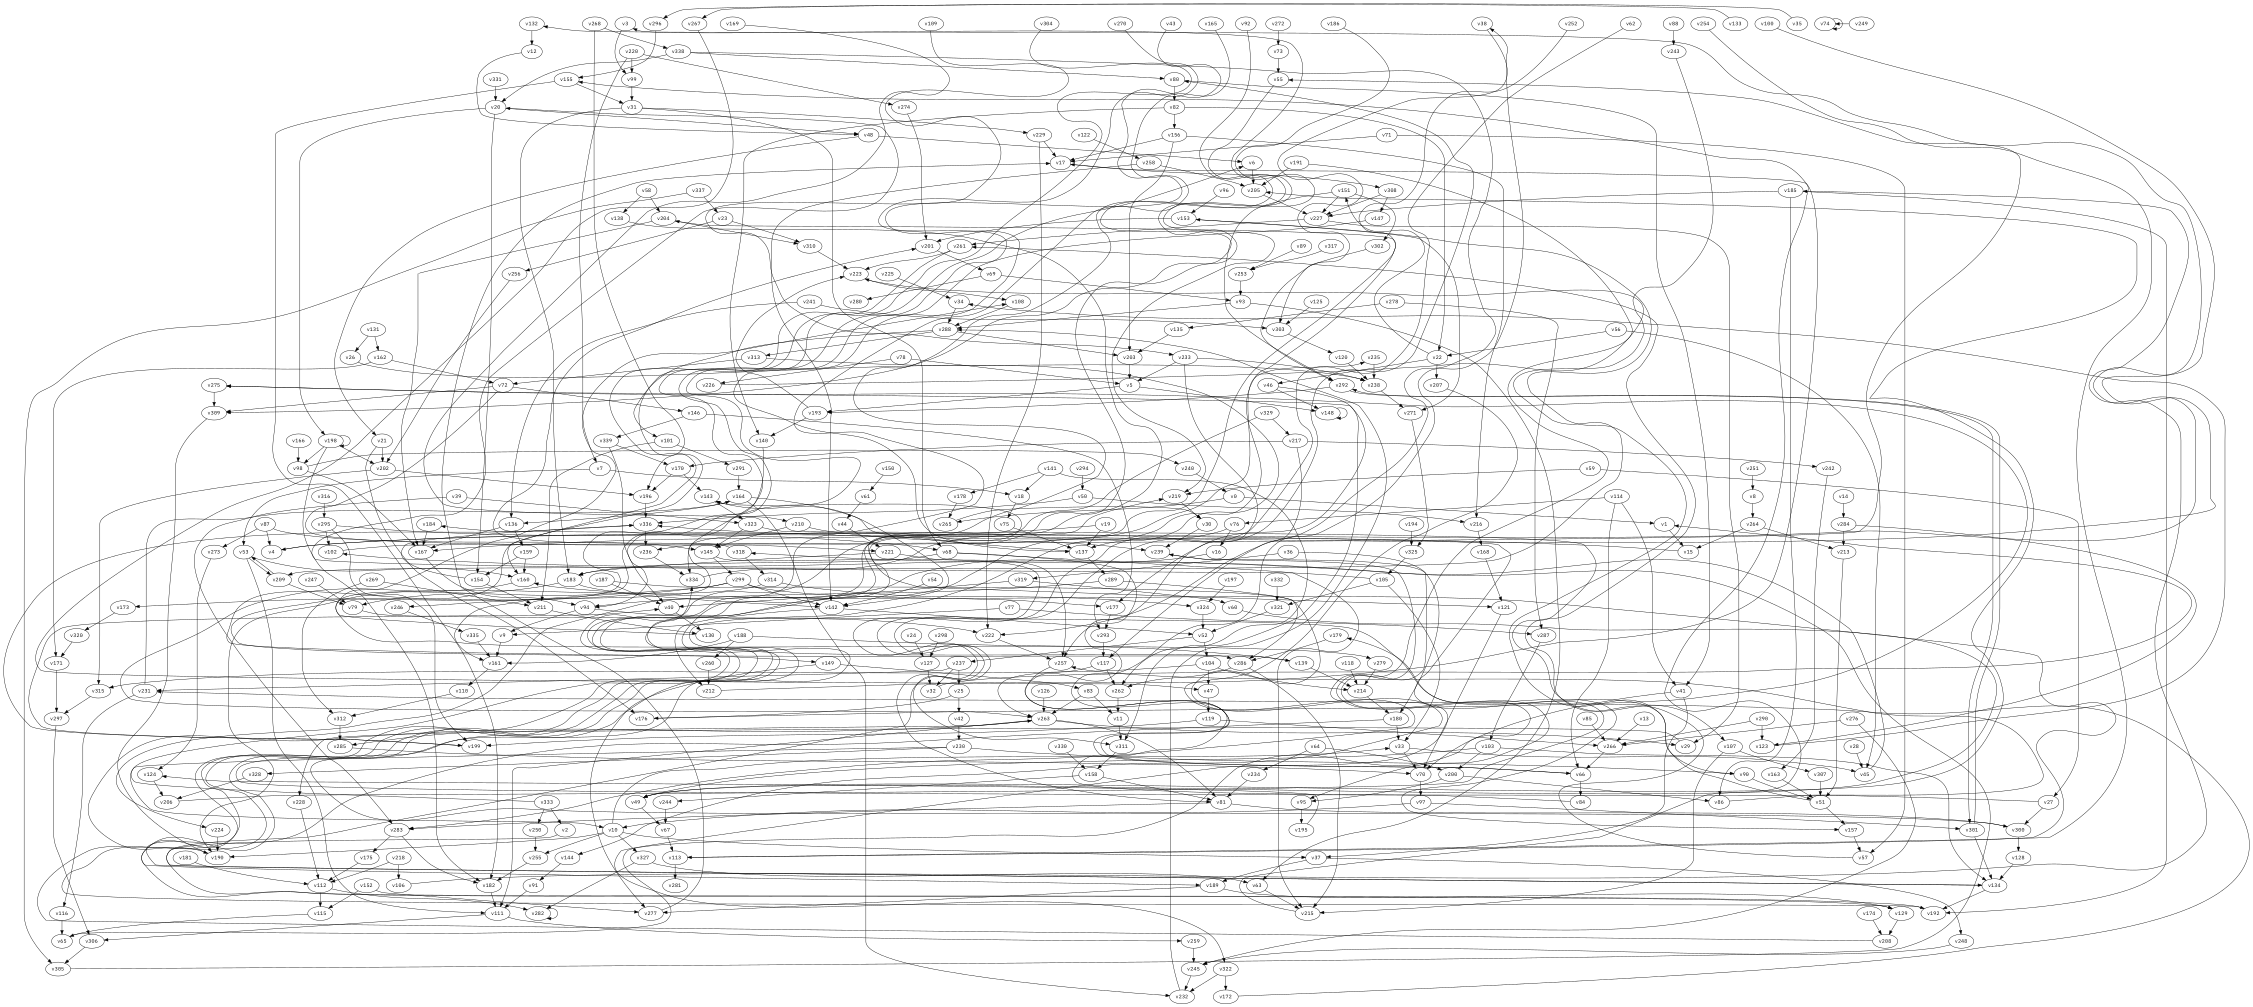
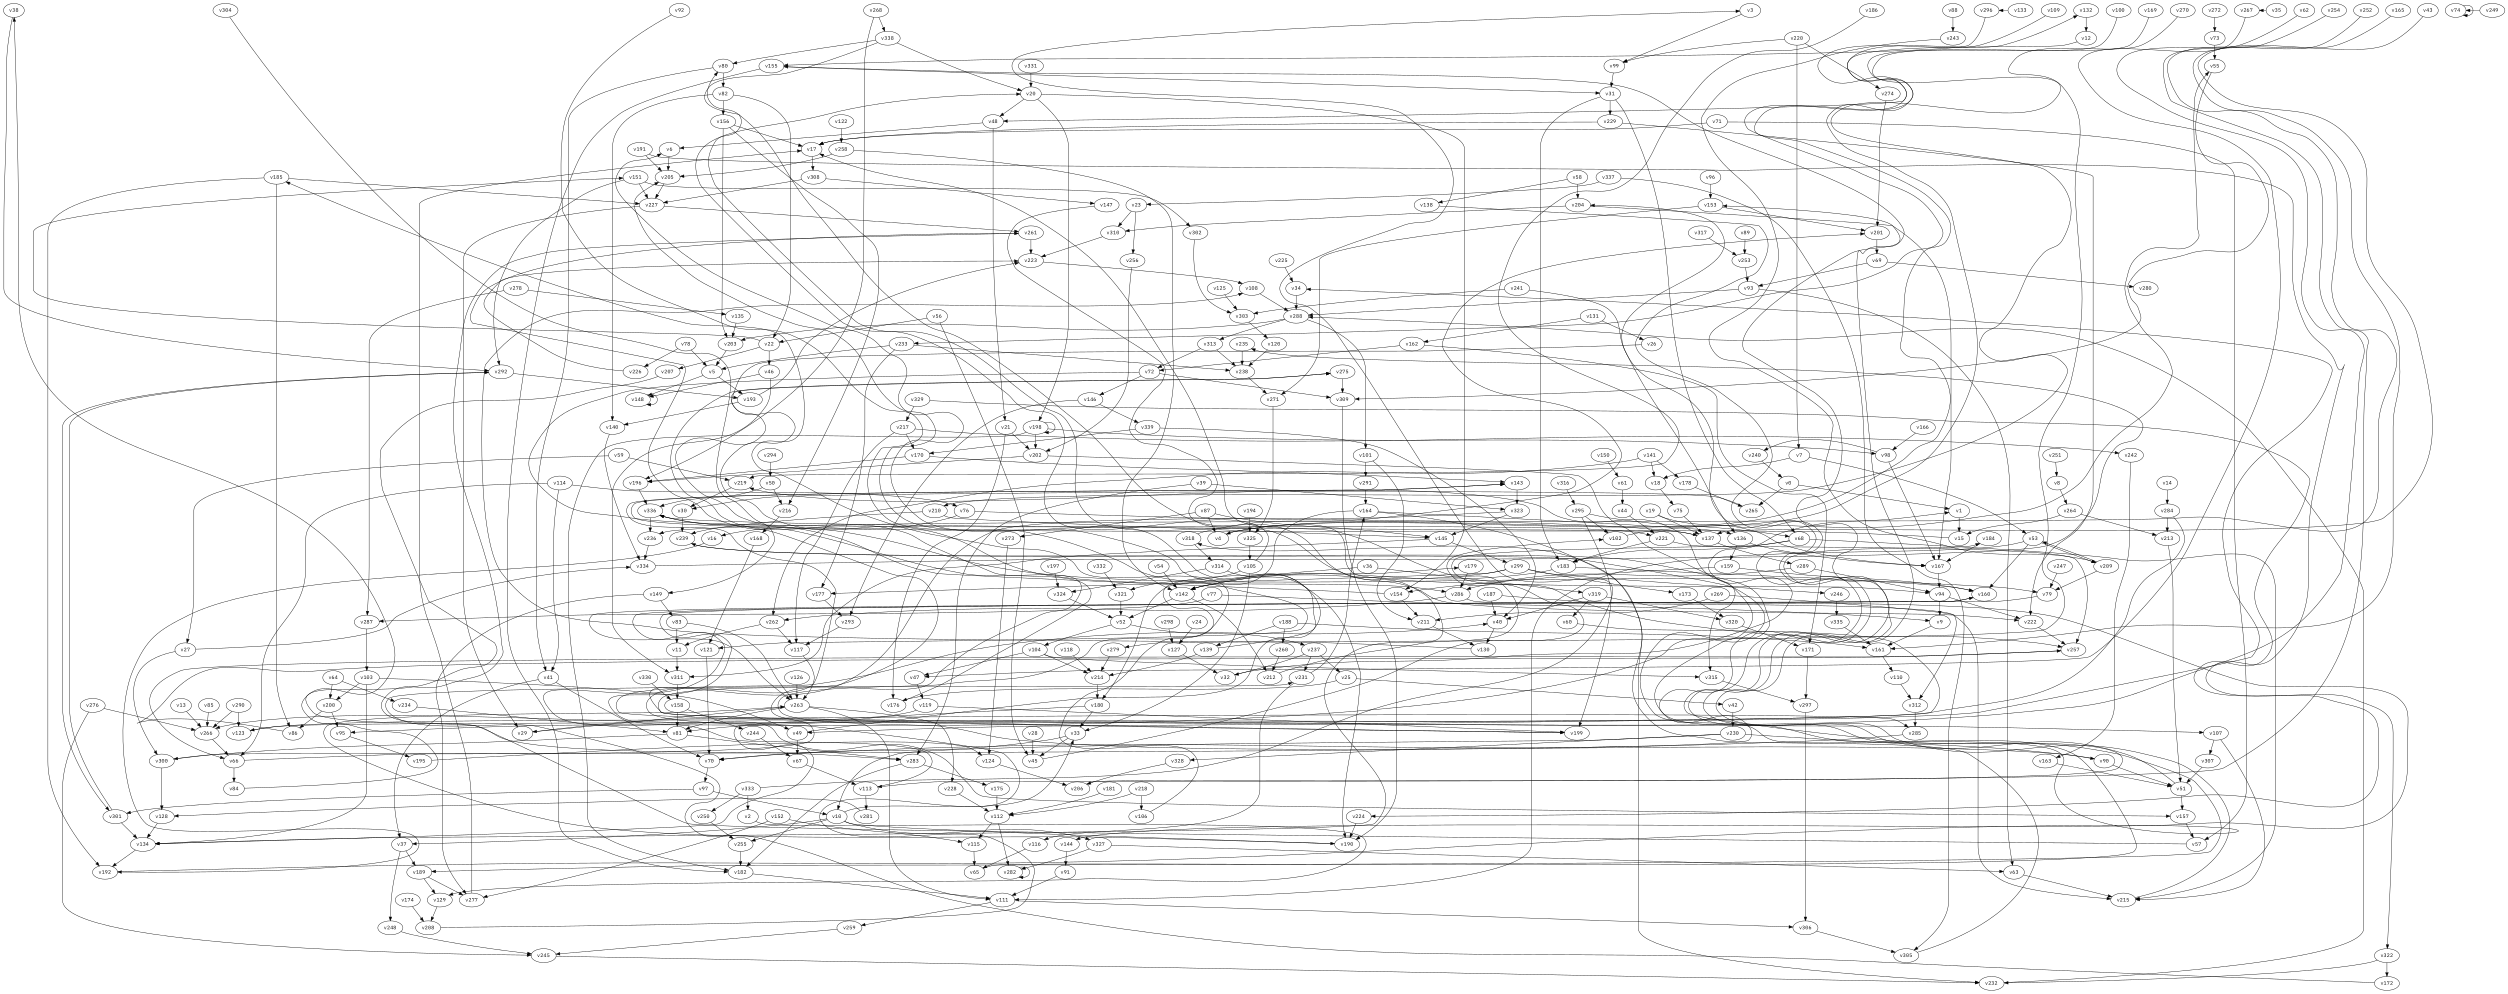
edge "v319" -> "v320": added
edge "v117" -> "v262": reversed
edge "v281" -> "v128": added
